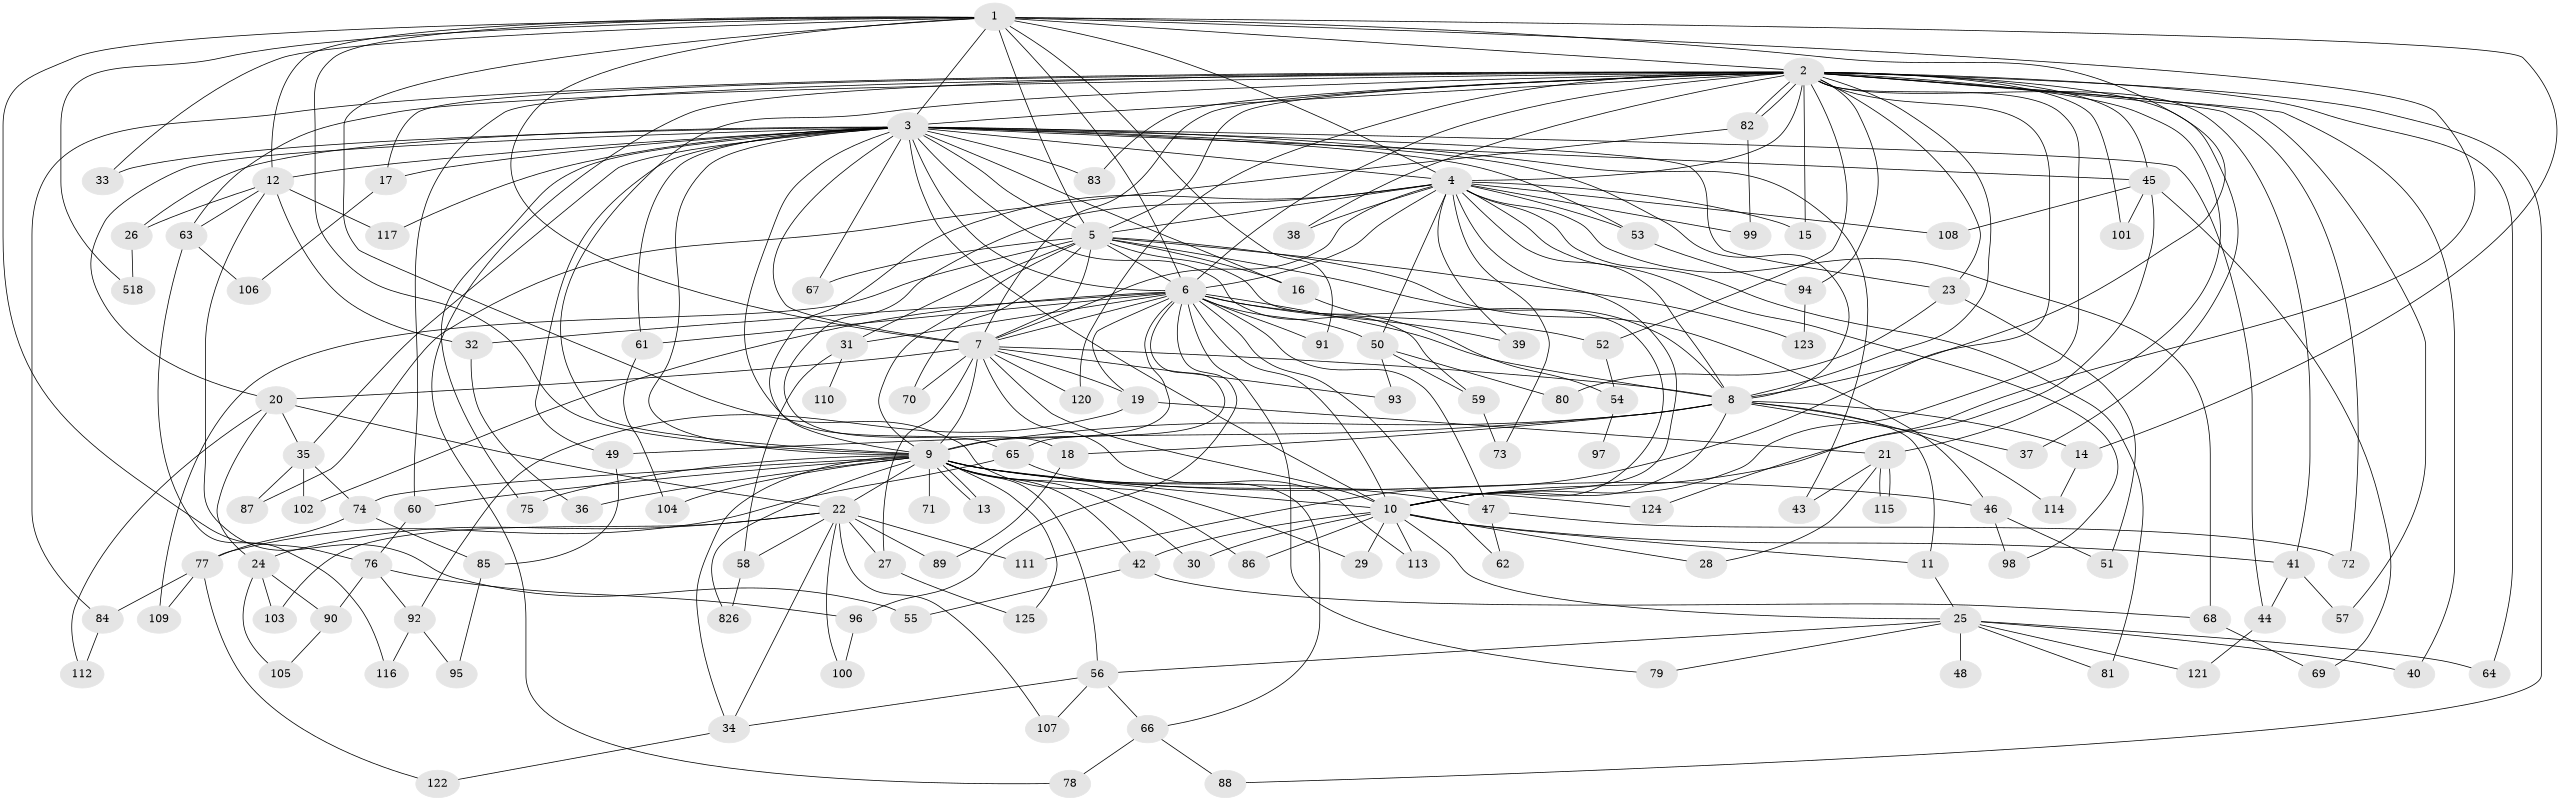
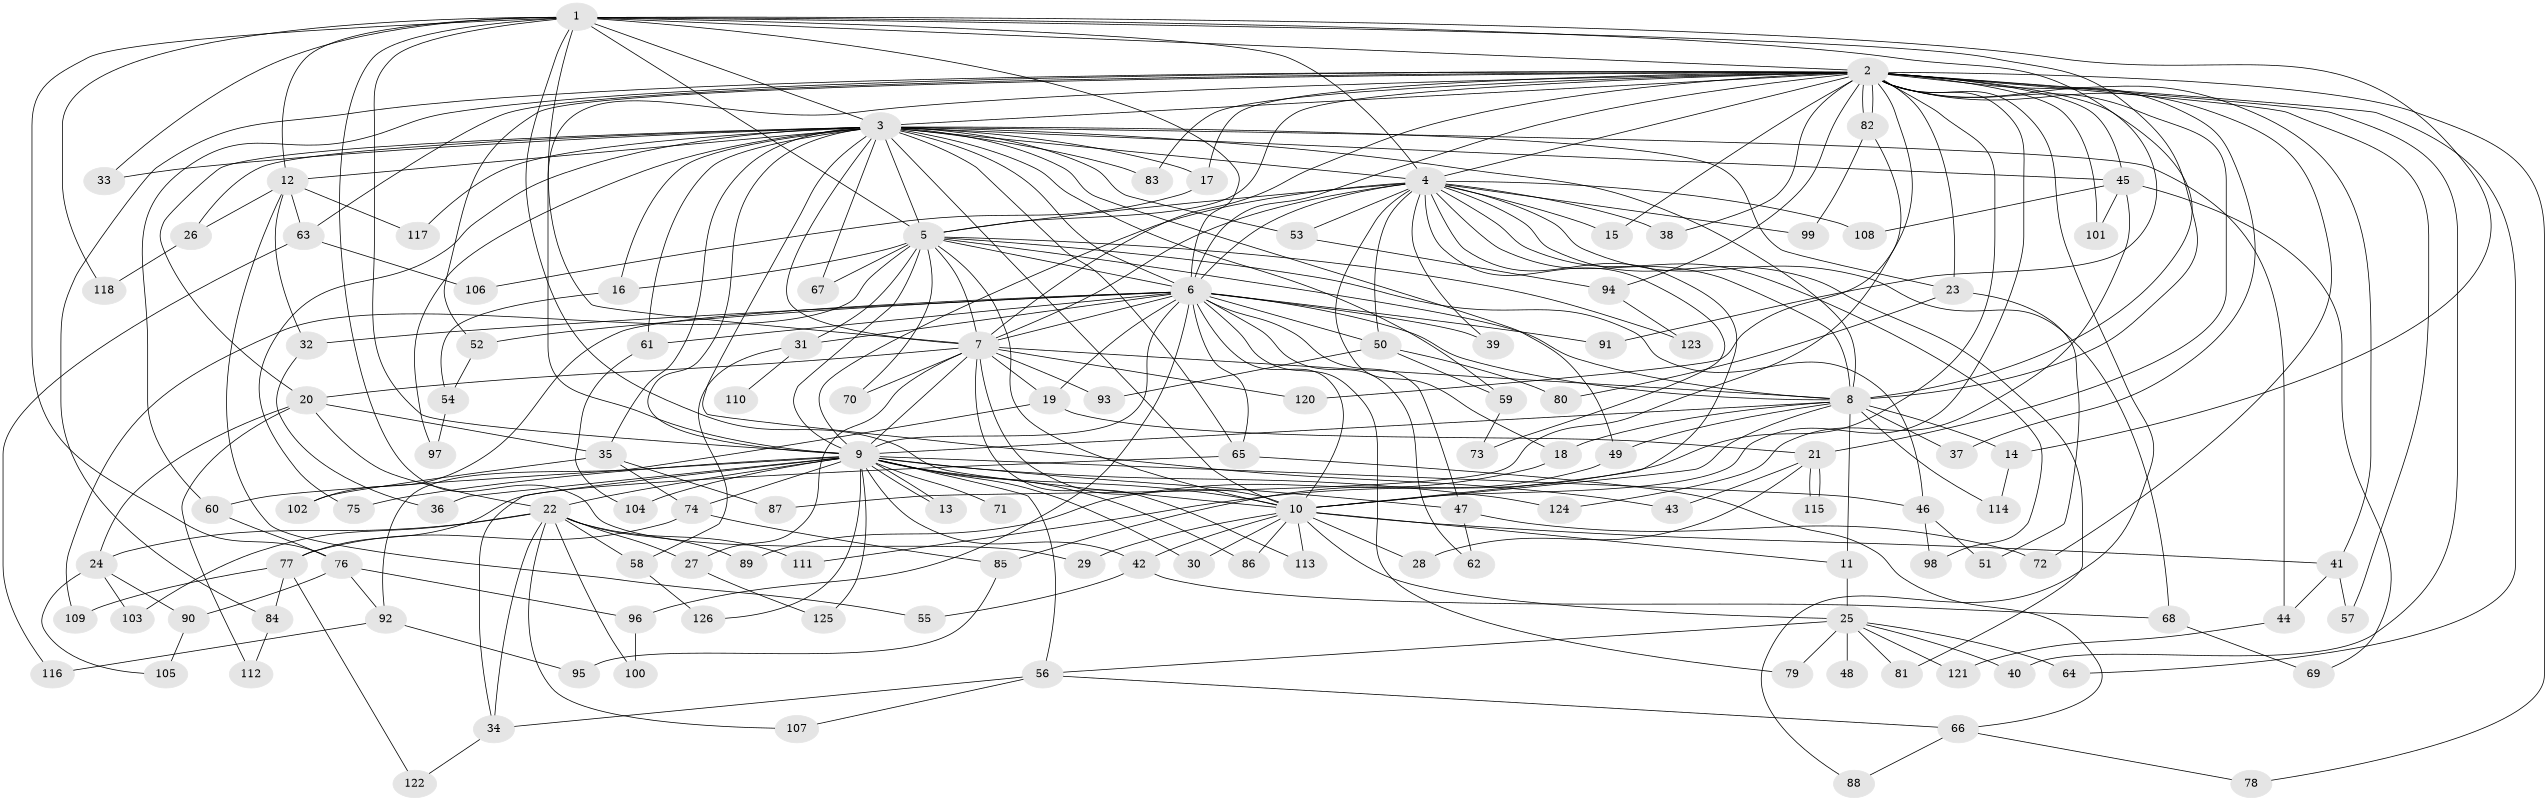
edge "3" -- "97": added
node "518": label "518" -> "118"
node "826": label "826" -> "126"
